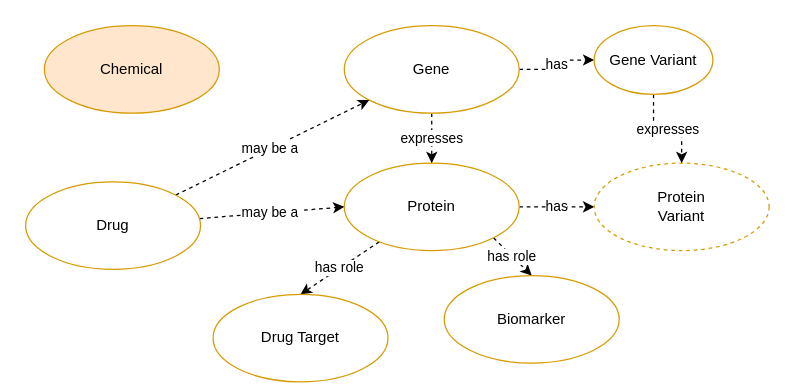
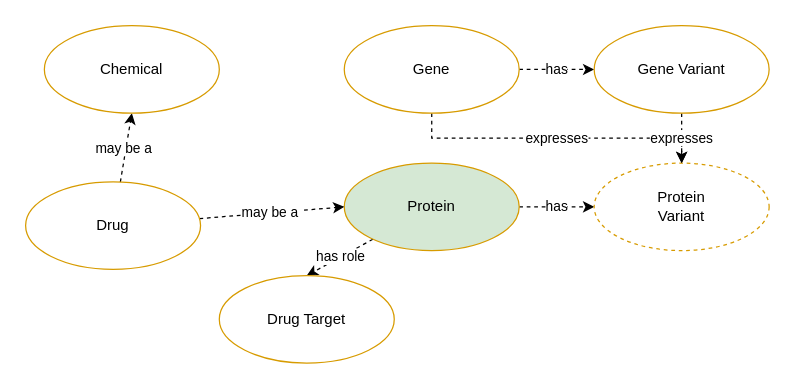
node "Gene Variant": size 119x69 -> 175x88
node "Chemical": fillcolor #ffe6cc -> #ffffff
edge "Gene" -> "Protein": now "Gene" -> "Protein Variant"
edge "Drug" -> "Gene": now "Drug" -> "Chemical"
node "Protein": fillcolor #ffffff -> #d5e8d4
edge "Protein" -> "Biomarker": removed, label "has role"
node "Biomarker": removed
node "Drug Target": moved (301, 338) -> (307, 319)
